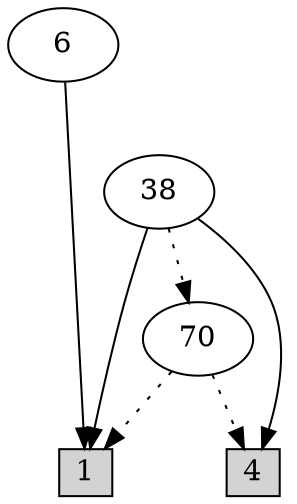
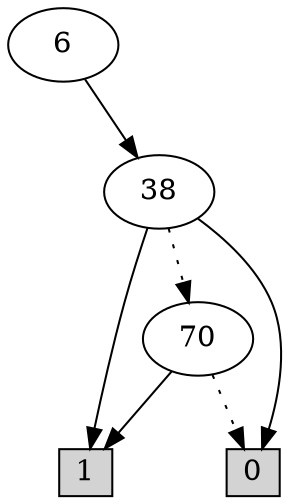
edge "6" -> "1": now "6" -> "38"
edge "70" -> "1": style dotted -> filled
node "4": label "4" -> "0"
